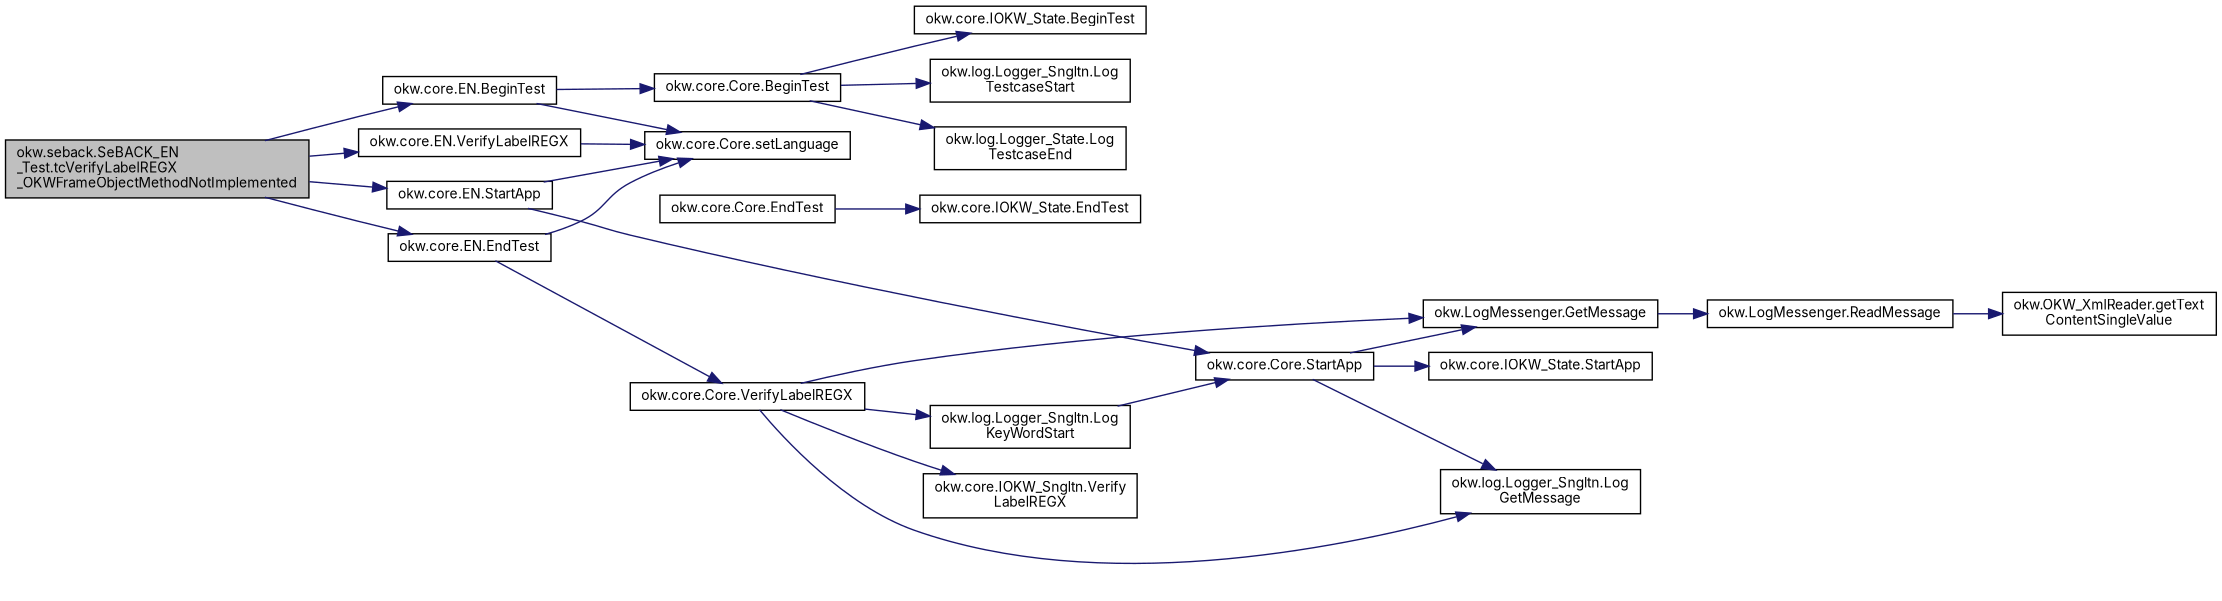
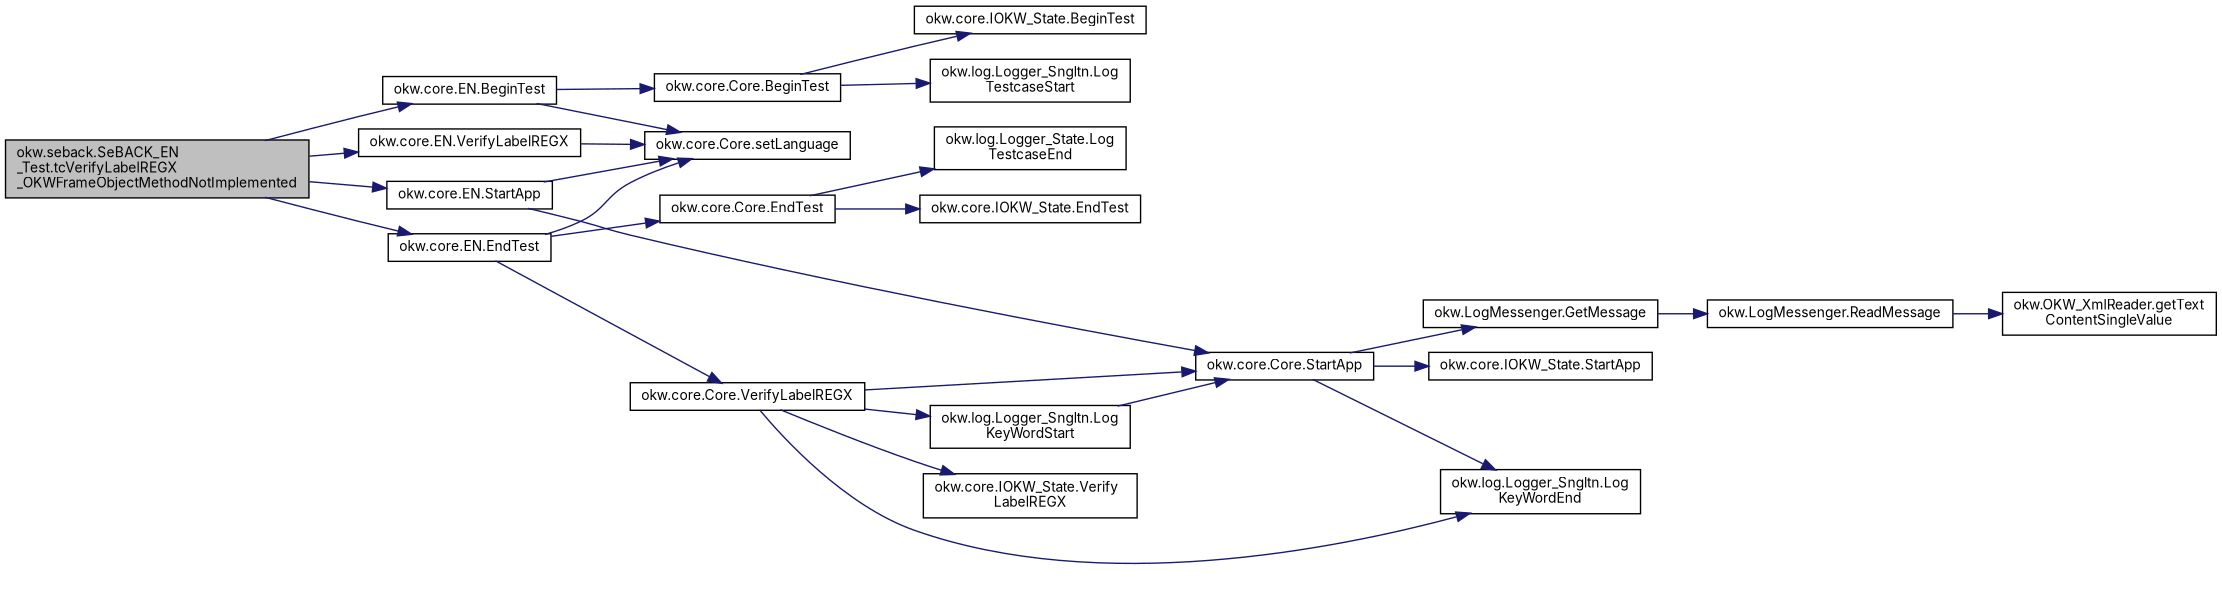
edge "okw.core.Core.BeginTest" -> "okw.log.Logger_State.Log TestcaseEnd": now "okw.core.Core.EndTest" -> "okw.log.Logger_State.Log TestcaseEnd"
edge "okw.core.EN.EndTest" -> "okw.core.Core.EndTest": added
edge "okw.core.Core.VerifyLabelREGX" -> "okw.LogMessenger.GetMessage": now "okw.core.Core.VerifyLabelREGX" -> "okw.core.Core.StartApp"
node "okw.log.Logger_Sngltn.Log GetMessage": label "okw.log.Logger_Sngltn.Log GetMessage" -> "okw.log.Logger_Sngltn.Log KeyWordEnd"
node "okw.core.IOKW_Sngltn.Verify LabelREGX": label "okw.core.IOKW_Sngltn.Verify LabelREGX" -> "okw.core.IOKW_State.Verify LabelREGX"
